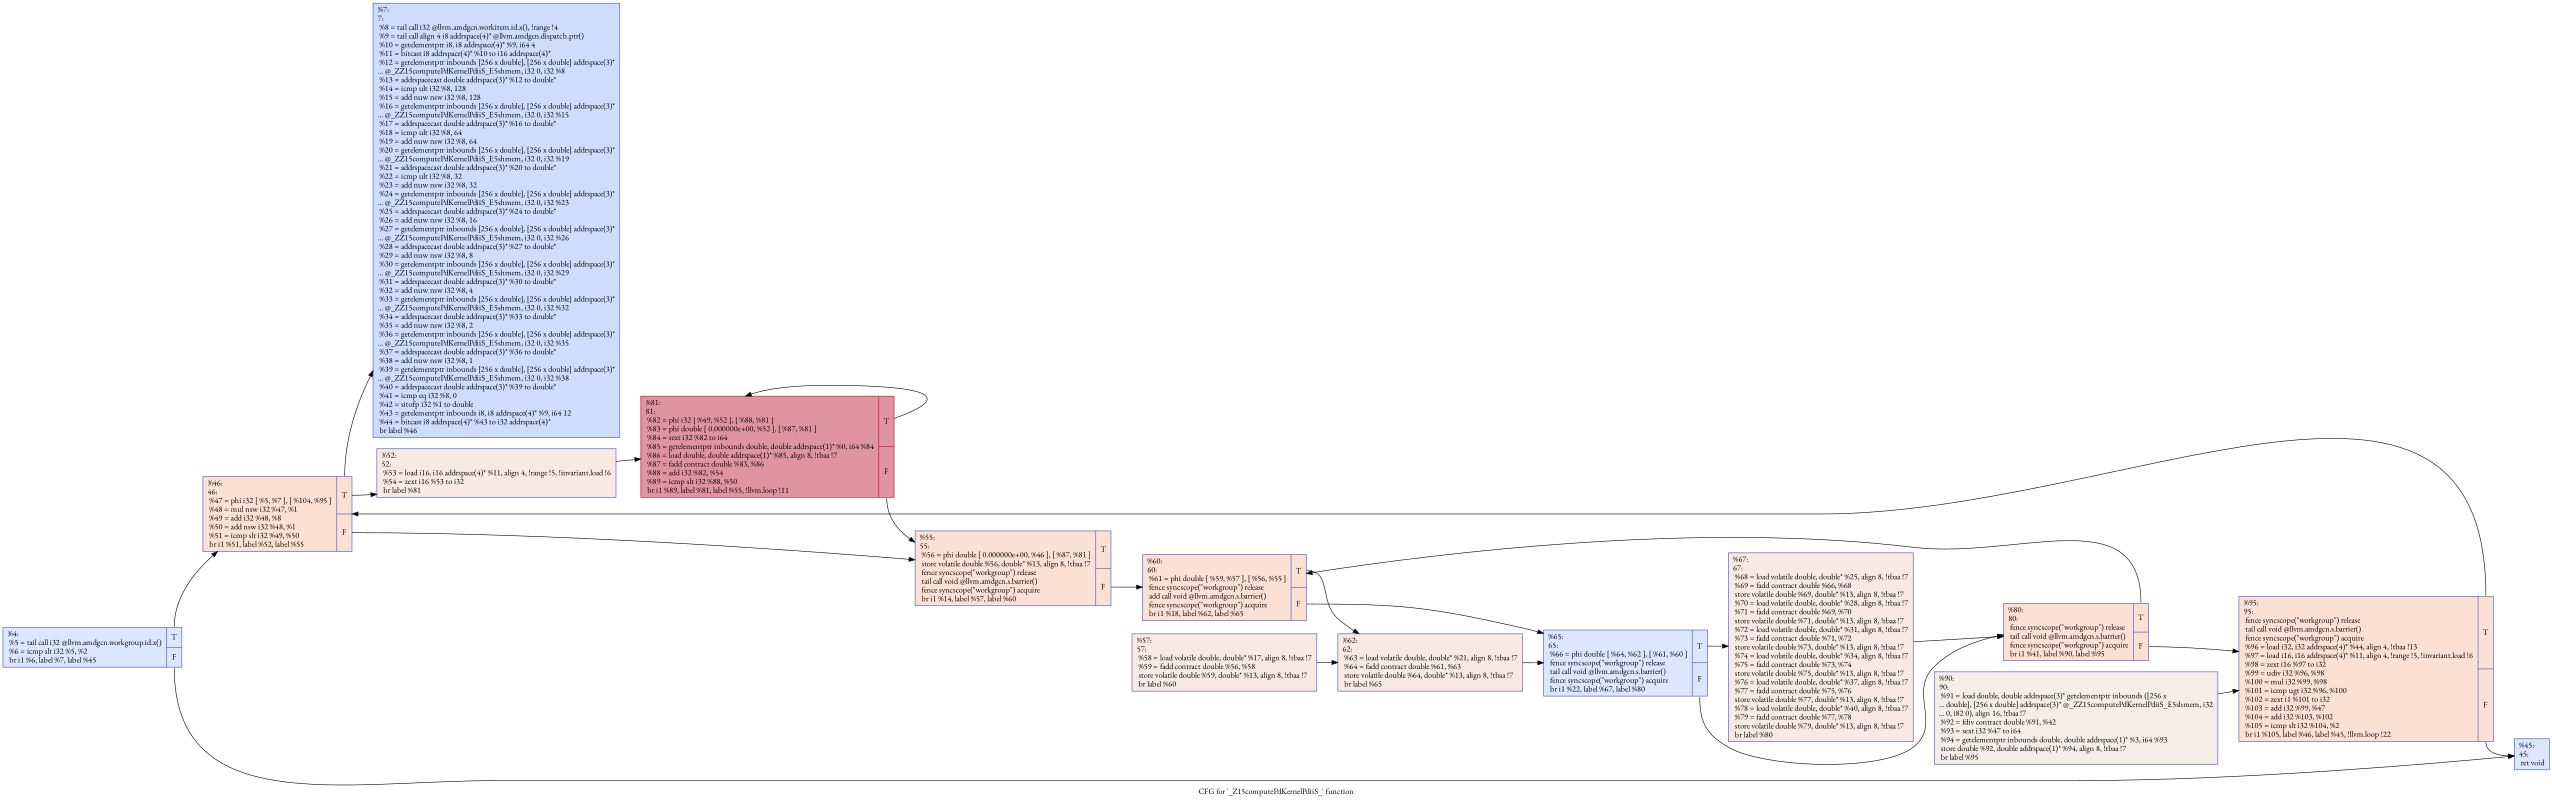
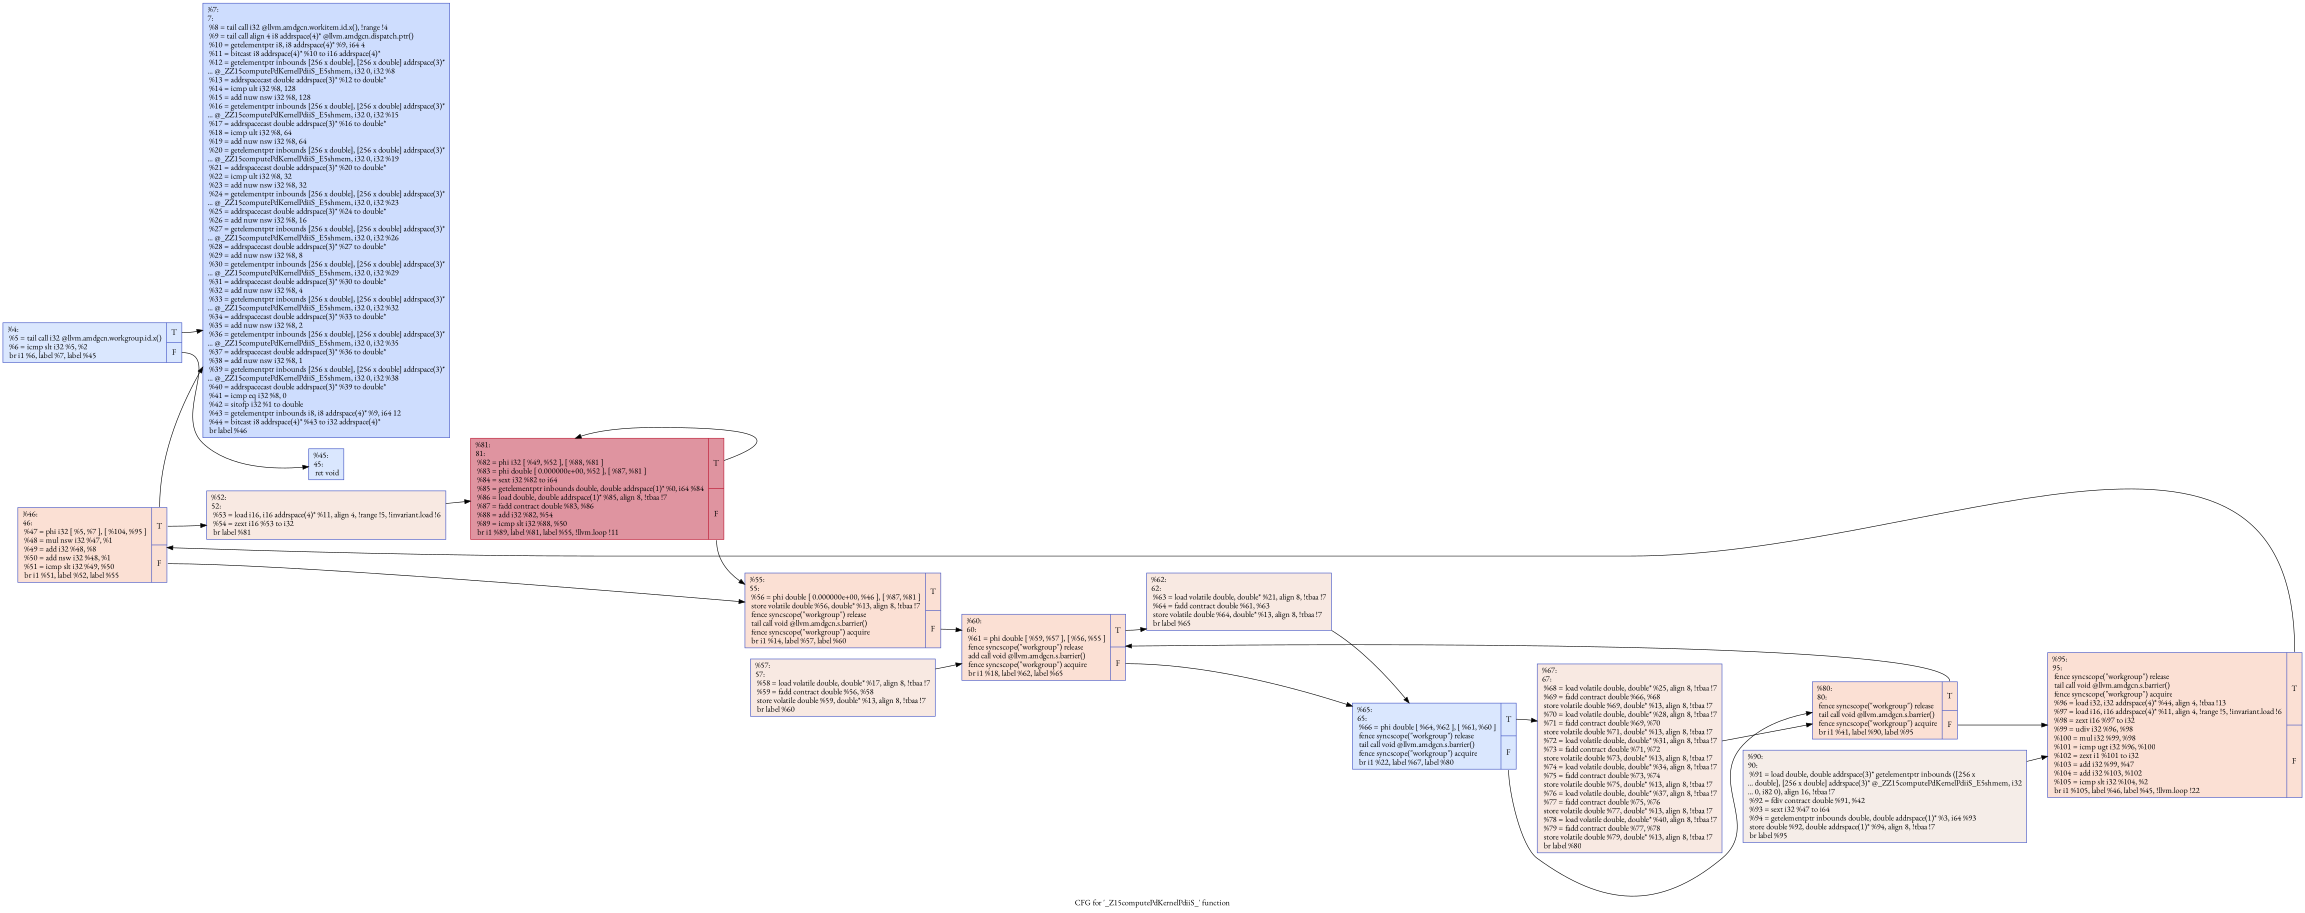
edge "%4:" -> "%46:": now "%4:" -> "%7:"
edge "%57:" -> "%62:": now "%57:" -> "%60:"
edge "%95:" -> "%45:": removed
